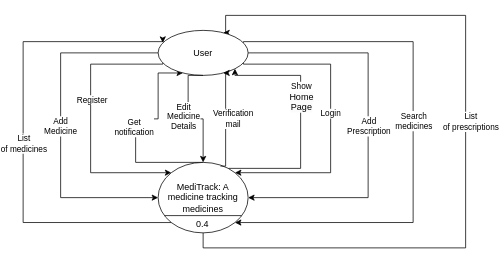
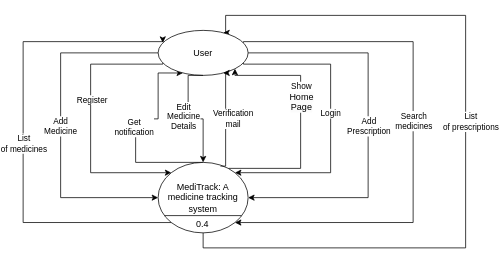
node "MediTrack: A medicine tracking medicines": label "MediTrack: A medicine tracking medicines" -> "MediTrack: A medicine tracking system"
